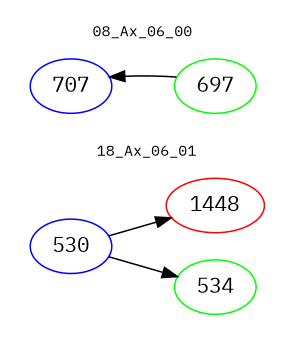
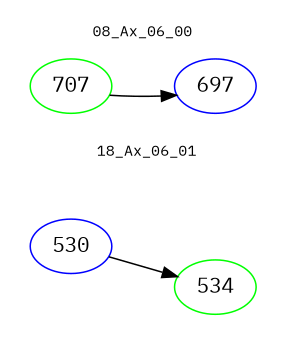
edge "697" -> "707": reversed
node "707": color blue -> green
node "697": color green -> blue
node "1448": removed
